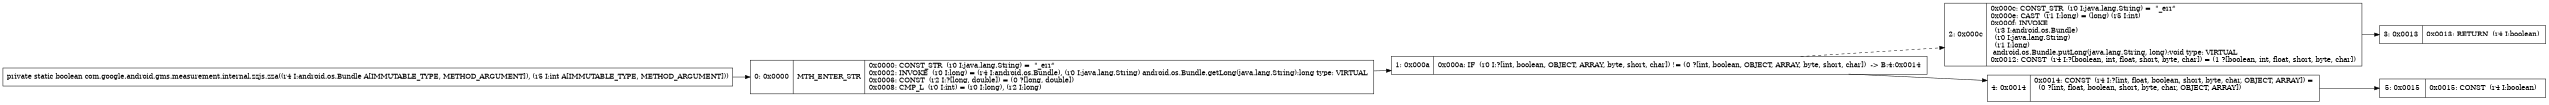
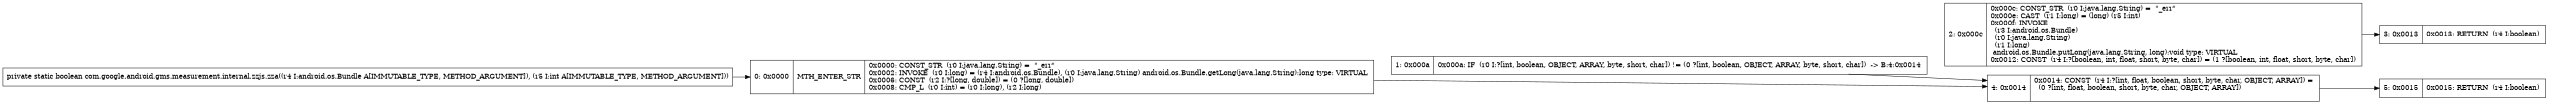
edge "1: 0x000a" -> "2: 0x000c": removed
edge "0: 0x0000" -> "1: 0x000a": now "0: 0x0000" -> "4: 0x0014"
node "5: 0x0015": text "0x0015: CONST  (r4 I:boolean)" -> "0x0015: RETURN  (r4 I:boolean)"
